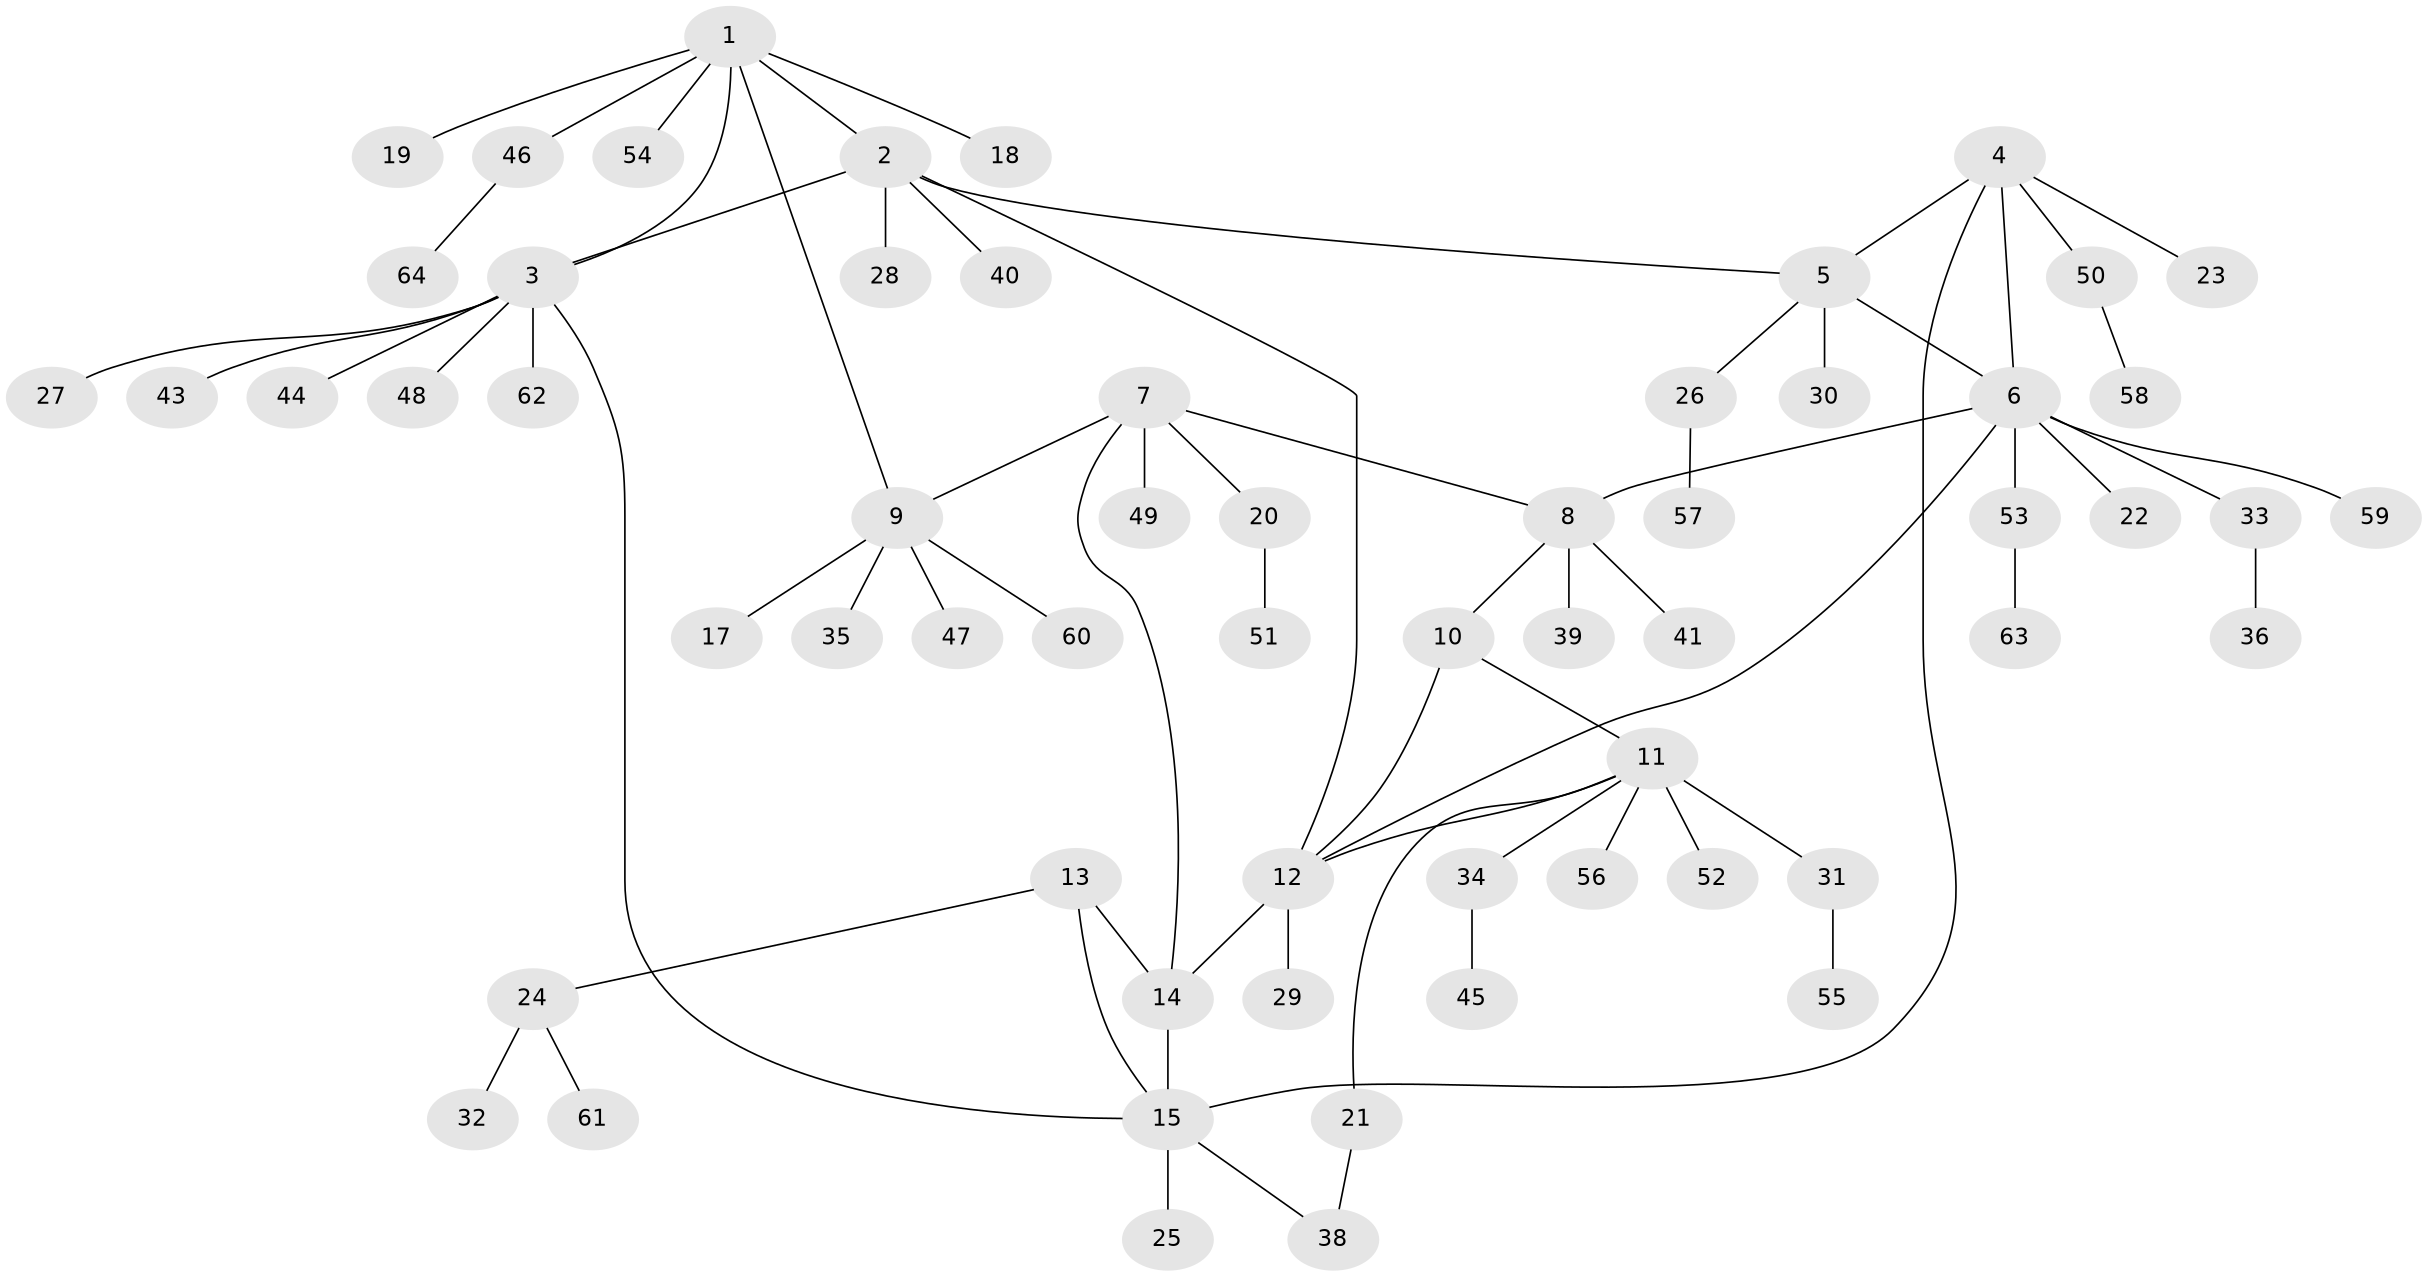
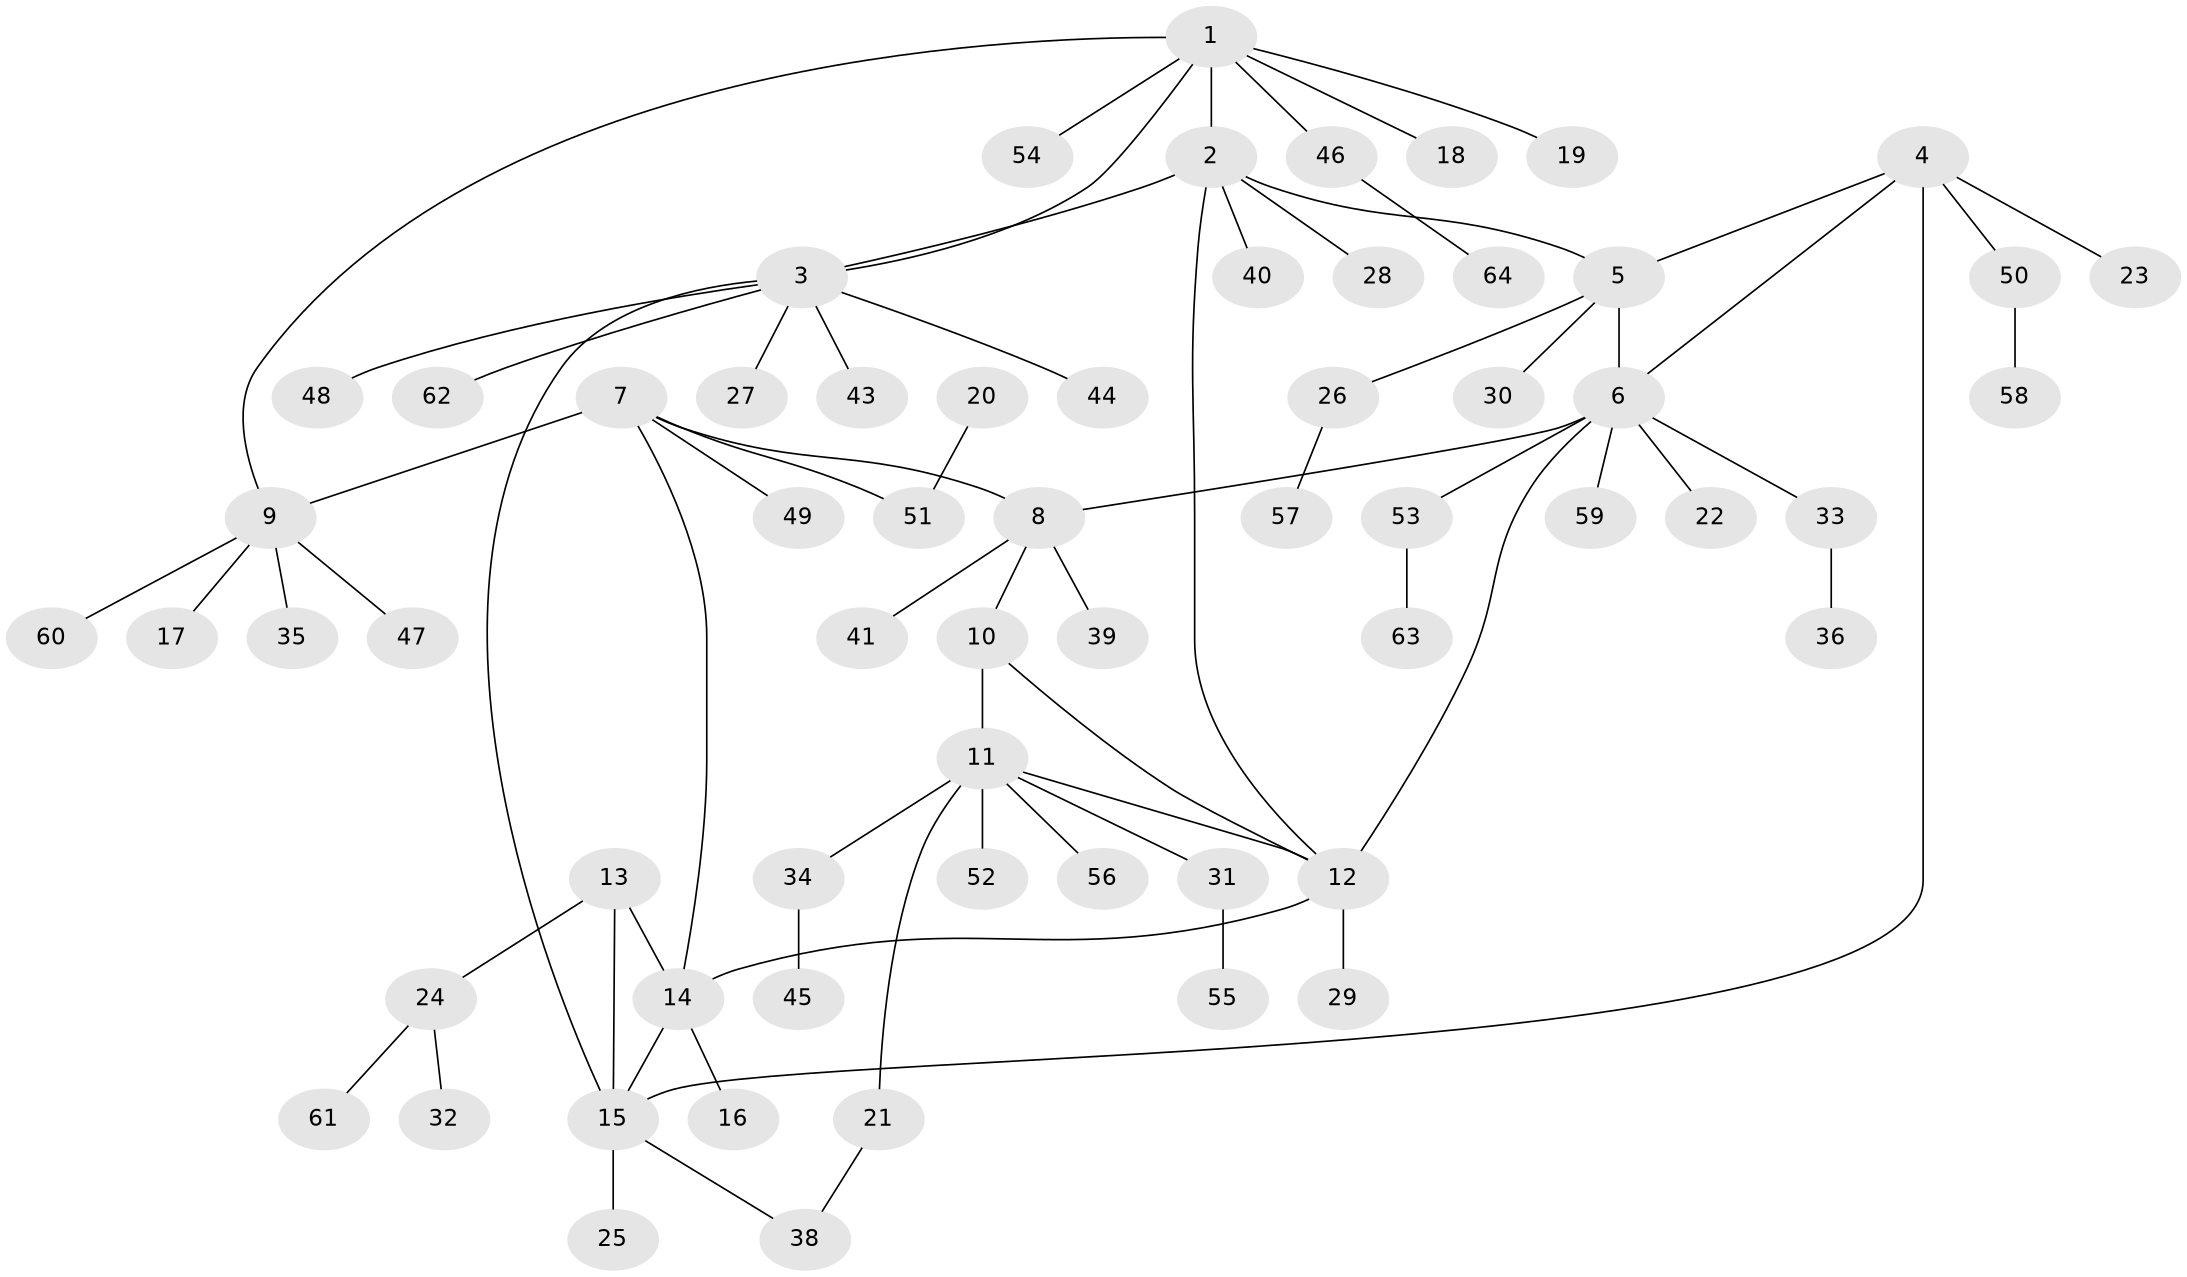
edge "7" -- "20": now "7" -- "51"
node "16": added
